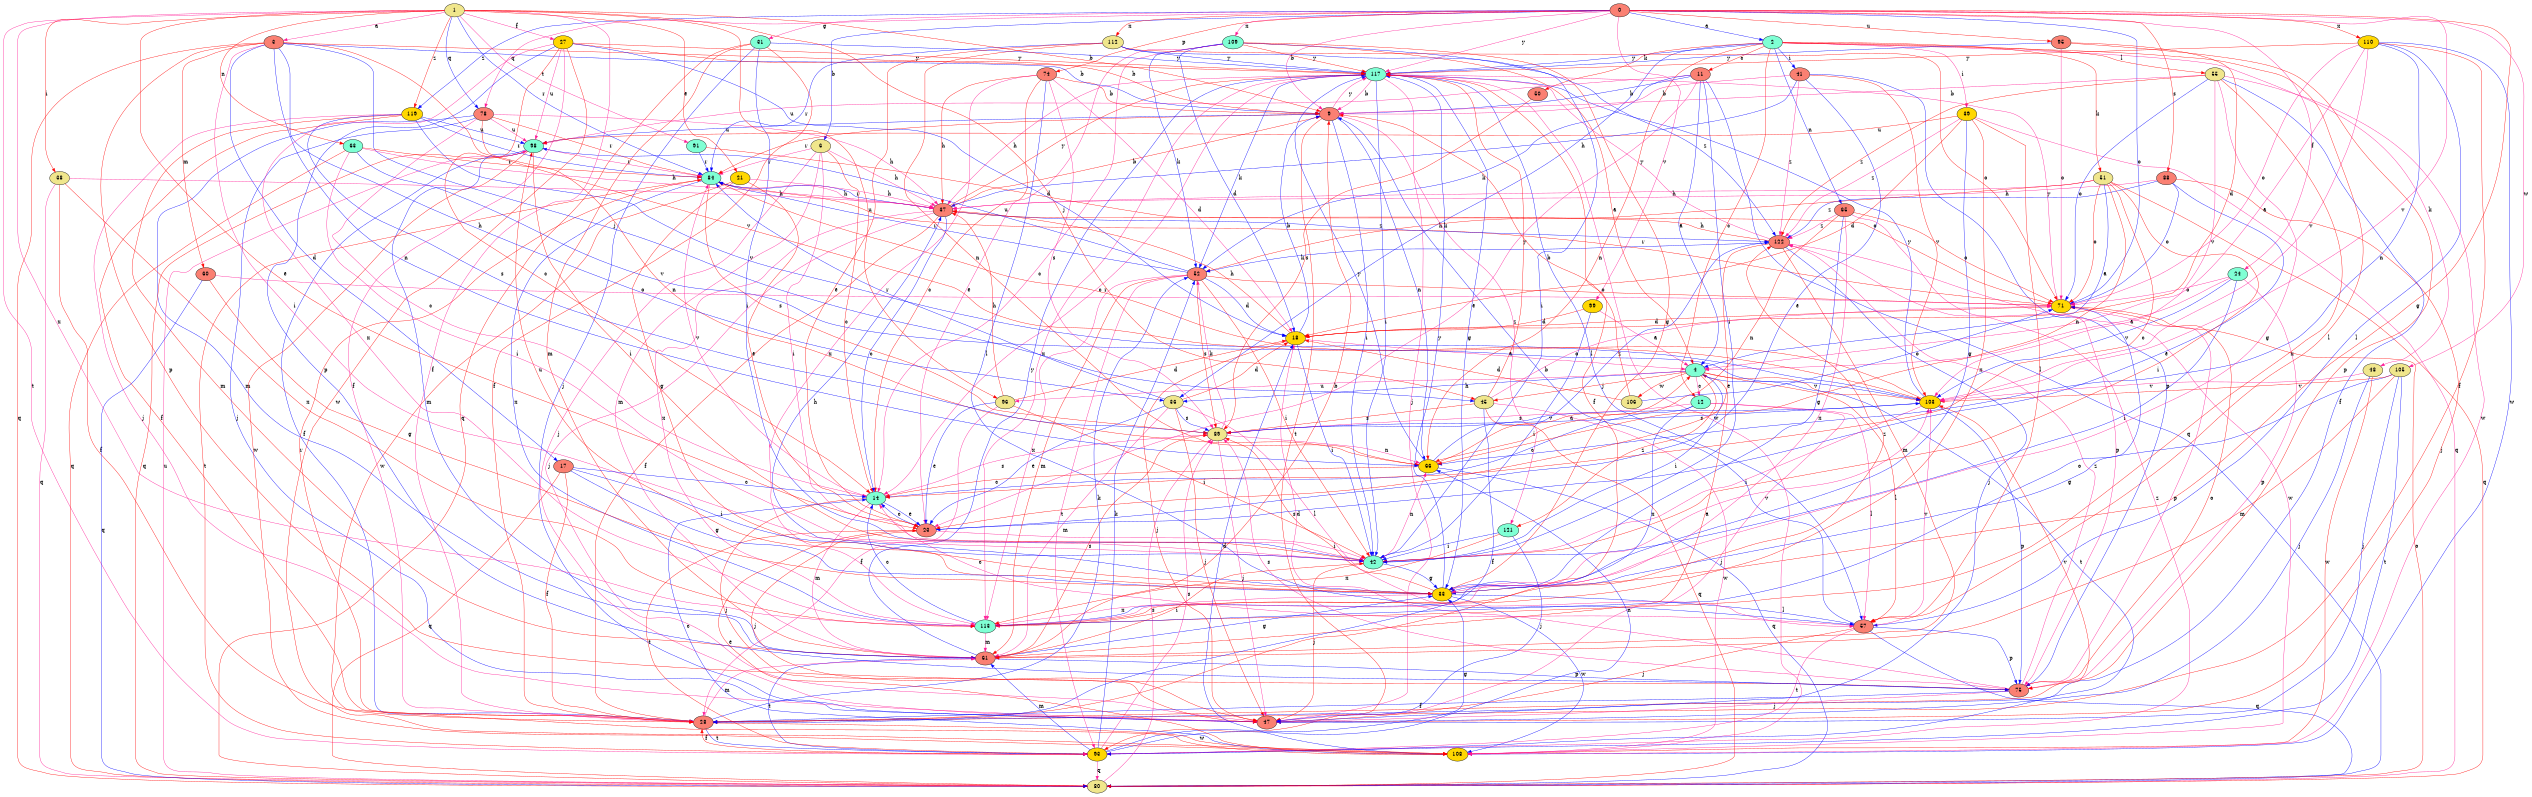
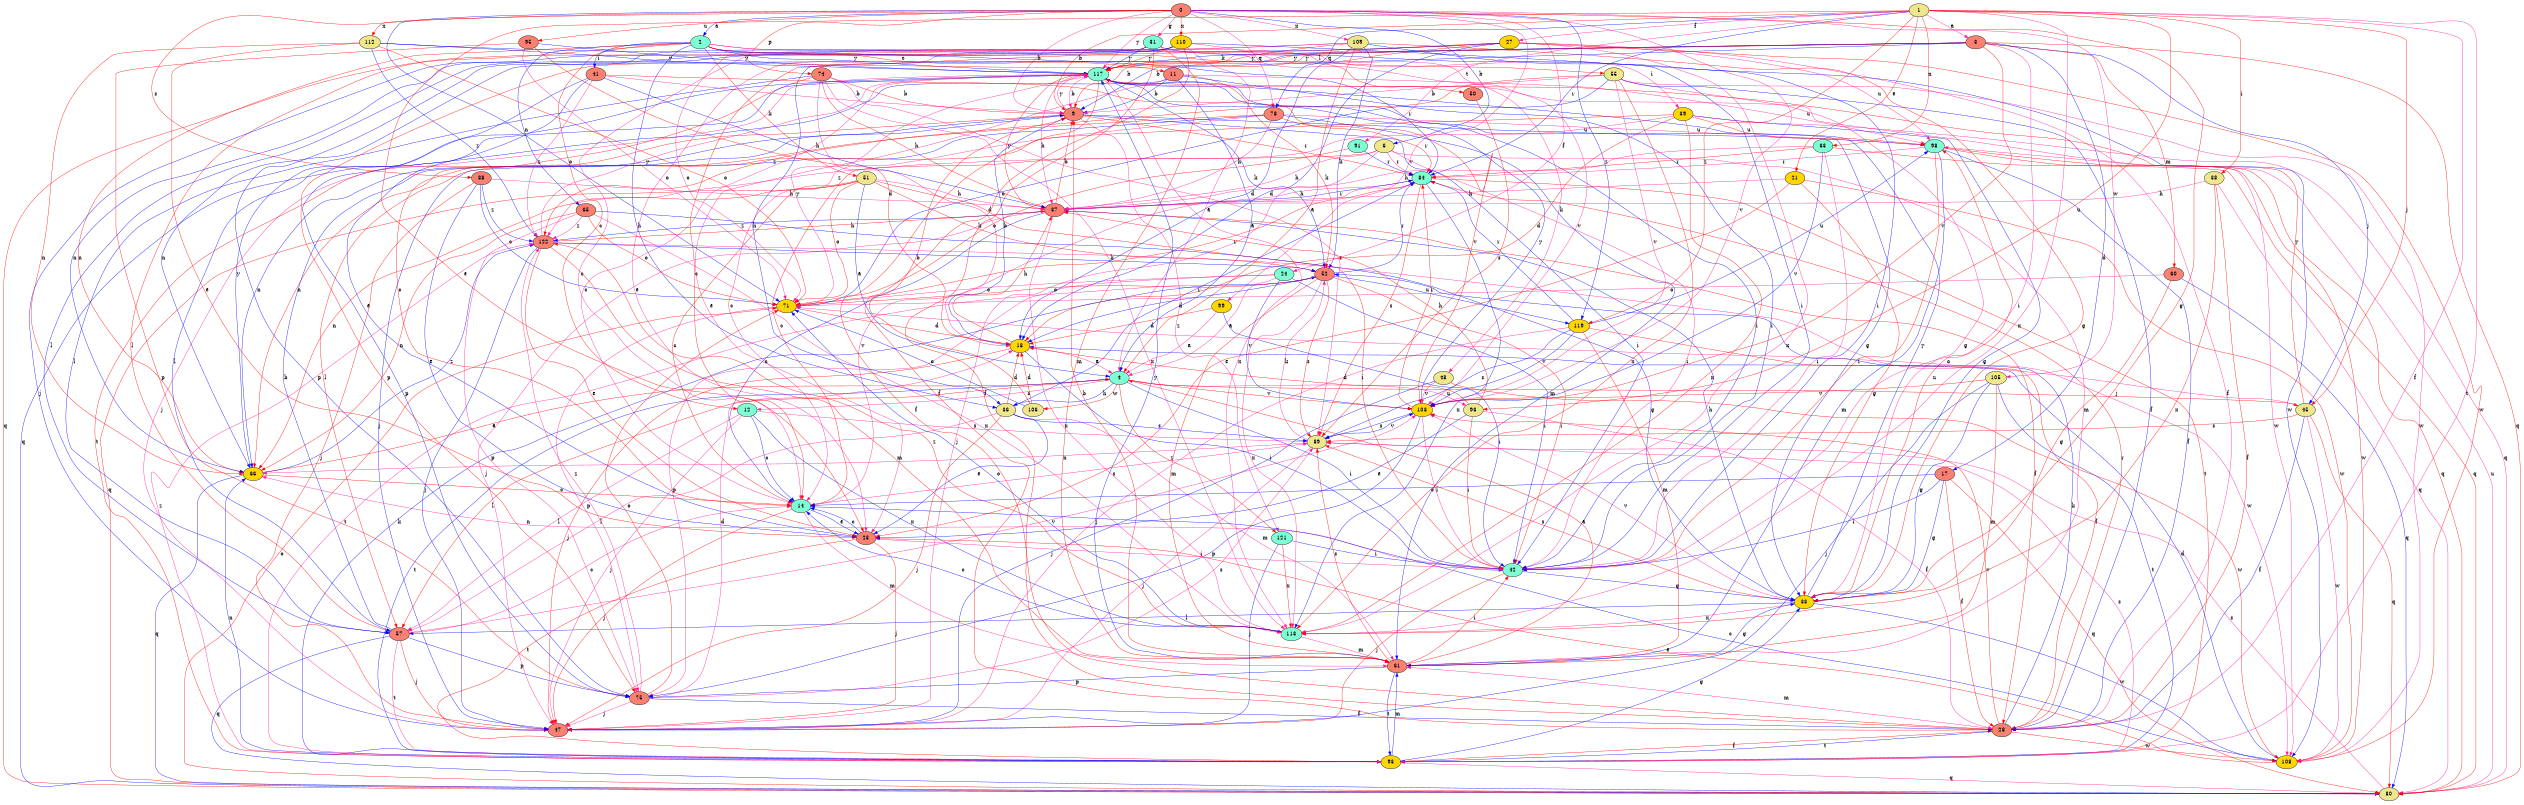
node "109": fillcolor aquamarine -> khaki
edge "11" -> "52": color blue -> red
edge "52" -> "98": now "52" -> "119"
